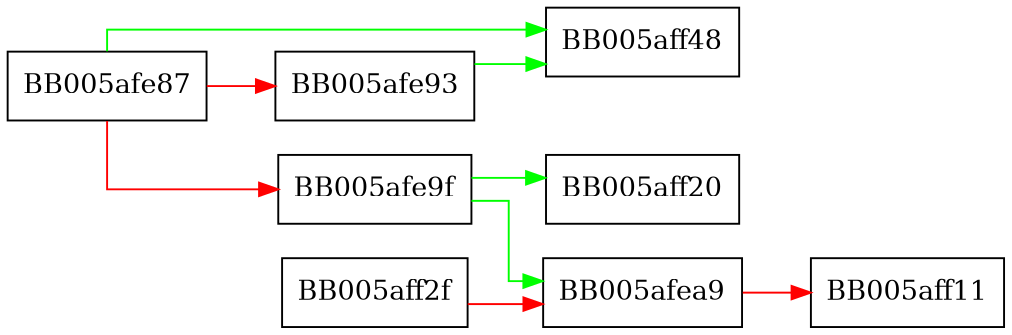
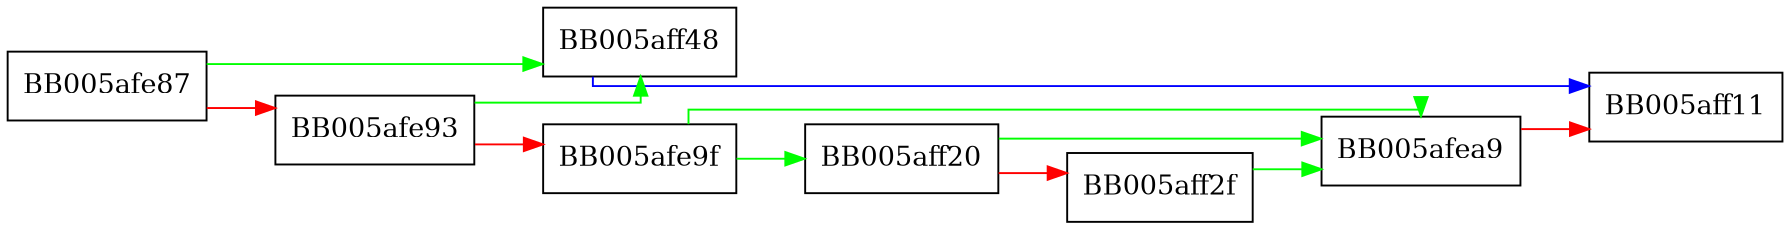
edge "BB005aff48" -> "BB005aff11": added
edge "BB005aff20" -> "BB005afea9": added
edge "BB005aff20" -> "BB005aff2f": added
edge "BB005afe87" -> "BB005afe9f": now "BB005afe93" -> "BB005afe9f"
edge "BB005aff2f" -> "BB005afea9": color red -> green
